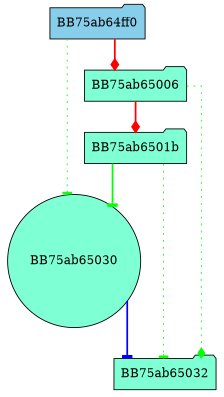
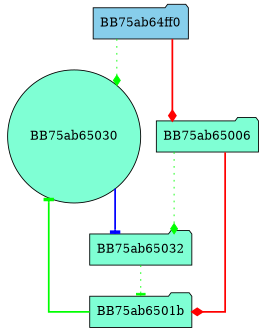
edge "BB75ab64ff0" -> "BB75ab65030": arrowhead tee -> diamond
edge "BB75ab6501b" -> "BB75ab65032": reversed
